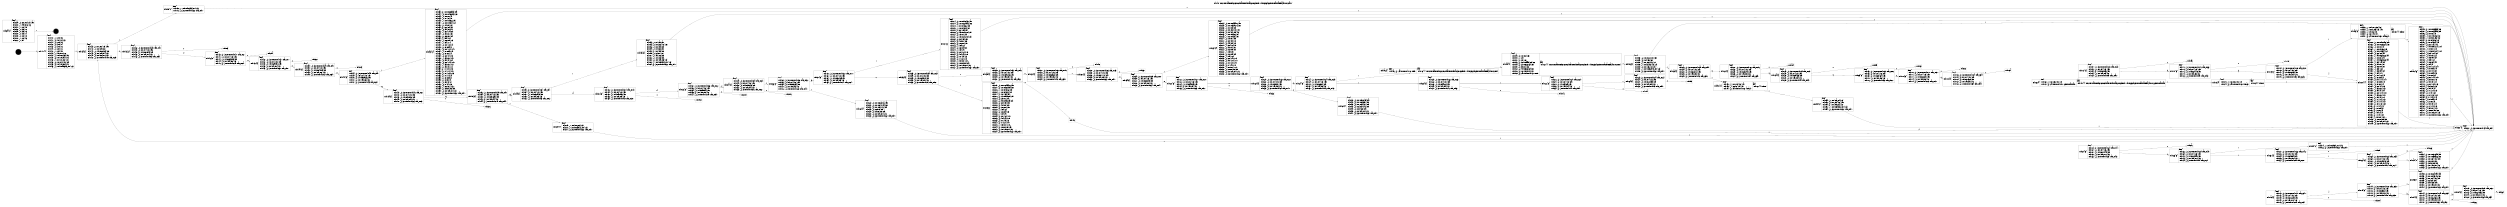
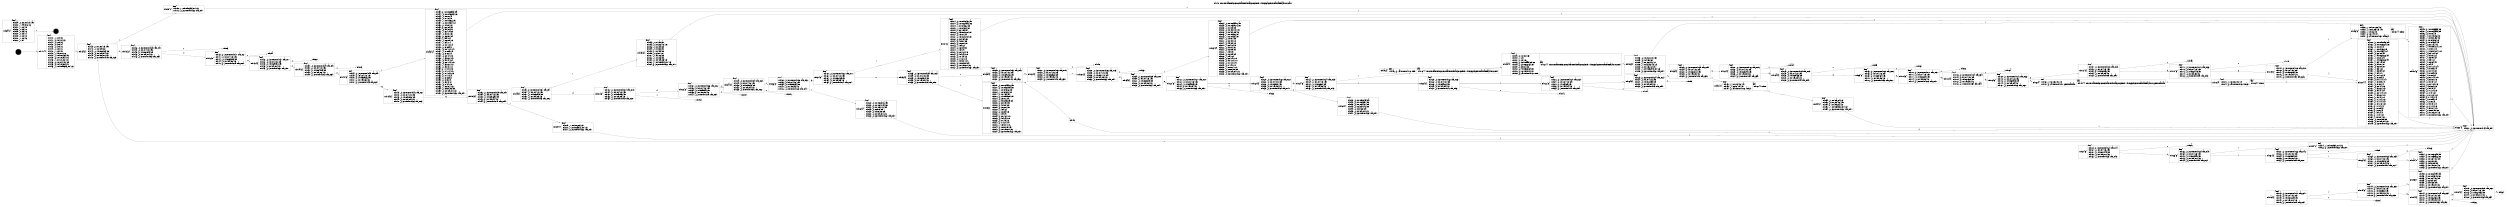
edge "0x401bd3 [32]" -> "0x4016a8 [25]": now "0x40168f [25]" -> "0x4016a8 [25]"
node "0x40173e [25]": added
edge "0x4014e6 [25]" -> "0x4014ff [25]": removed, label "15"
node "0x402308": removed
